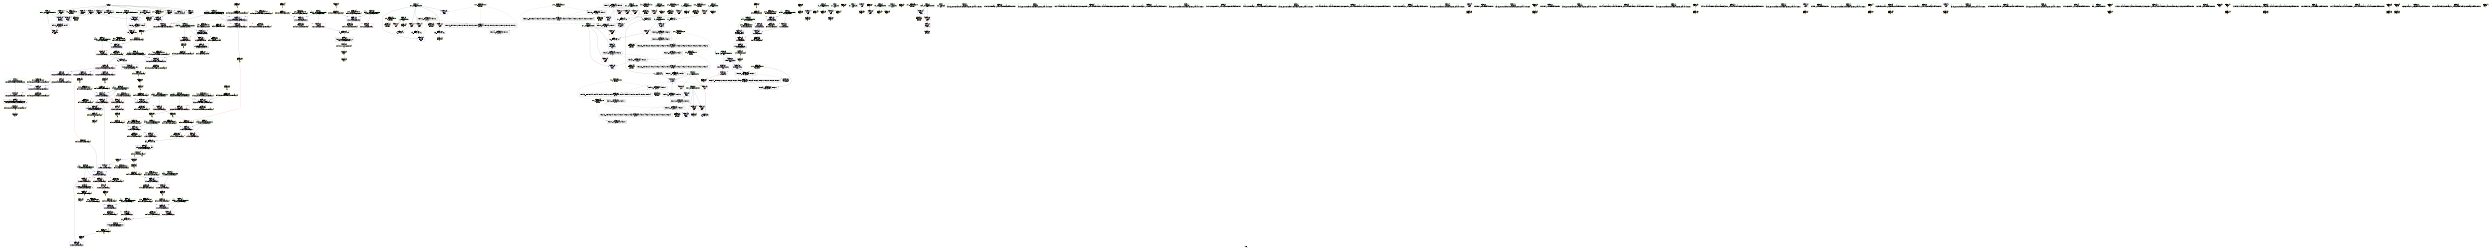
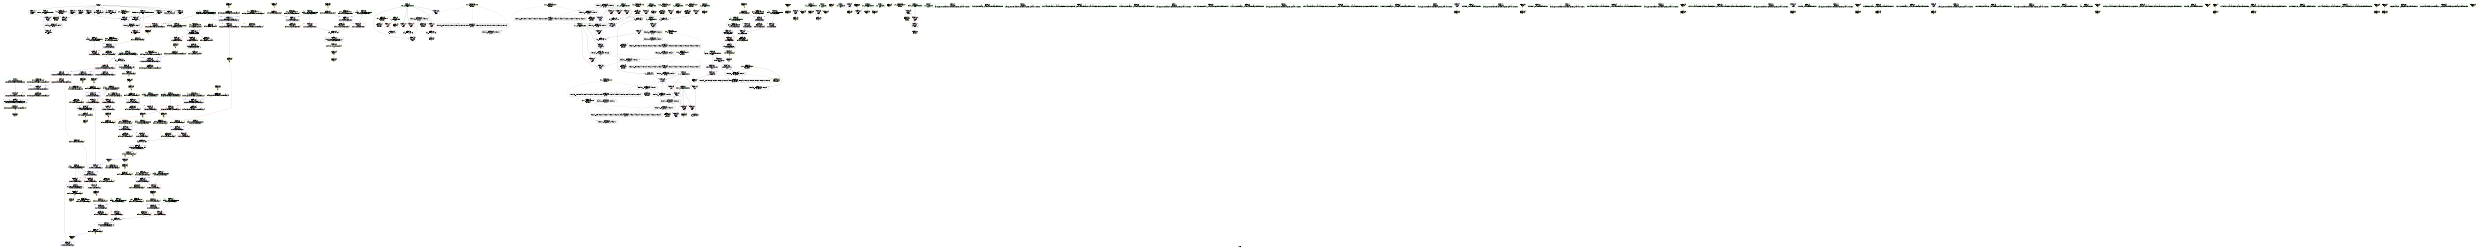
node "NodeID: 193": text "PHI(55)" -> "APARM(55)"
node "NodeID: 373": removed
